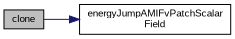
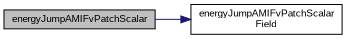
node "clone": label "clone" -> "energyJumpAMIFvPatchScalar"
